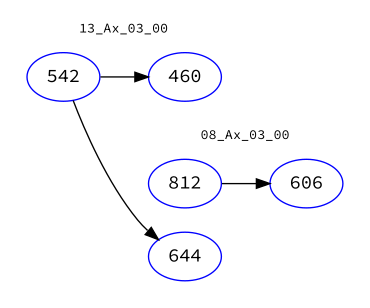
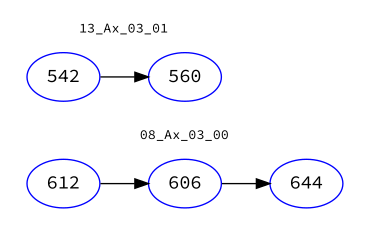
cluster "13_Ax_03_00": label "13_Ax_03_00" -> "13_Ax_03_01"
node "460": label "460" -> "560"
edge "542" -> "644": now "606" -> "644"
node "812": label "812" -> "612"
